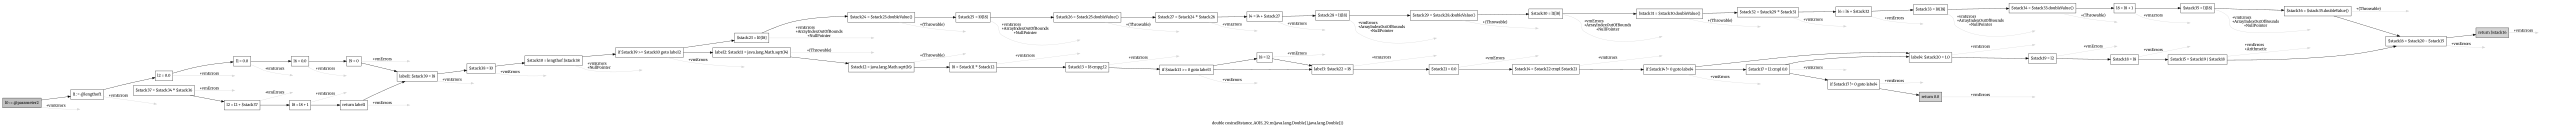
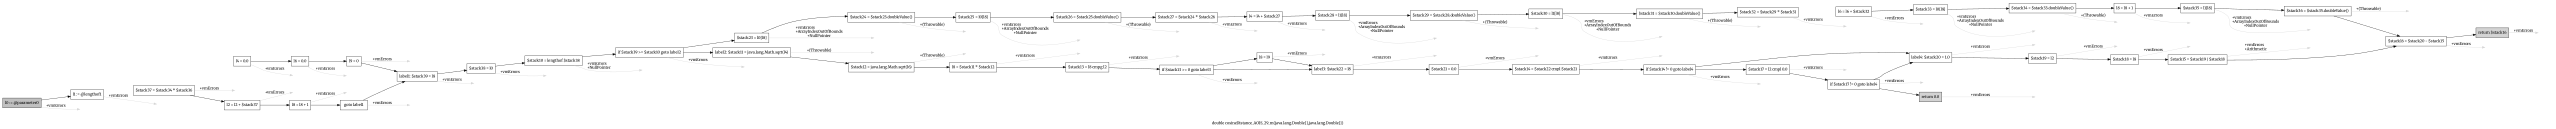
edge "$stack32 = $stack29 * $stack31" -> "l6 = l6 + $stack32": removed
node "l8 = l2": label "l8 = l2" -> "l8 = l9"
edge "$stack17 = l2 cmpl 0.0" -> "label4: $stack20 = 1.0": now "if $stack17 != 0 goto label4" -> "label4: $stack20 = 1.0"
node "l1 = 0.0": label "l1 = 0.0" -> "l4 = 0.0"
node "l2 = 0.0": removed
node "l0 := @parameter2": label "l0 := @parameter2" -> "l0 := @parameter0"
node "return label1": label "return label1" -> "goto label1"
